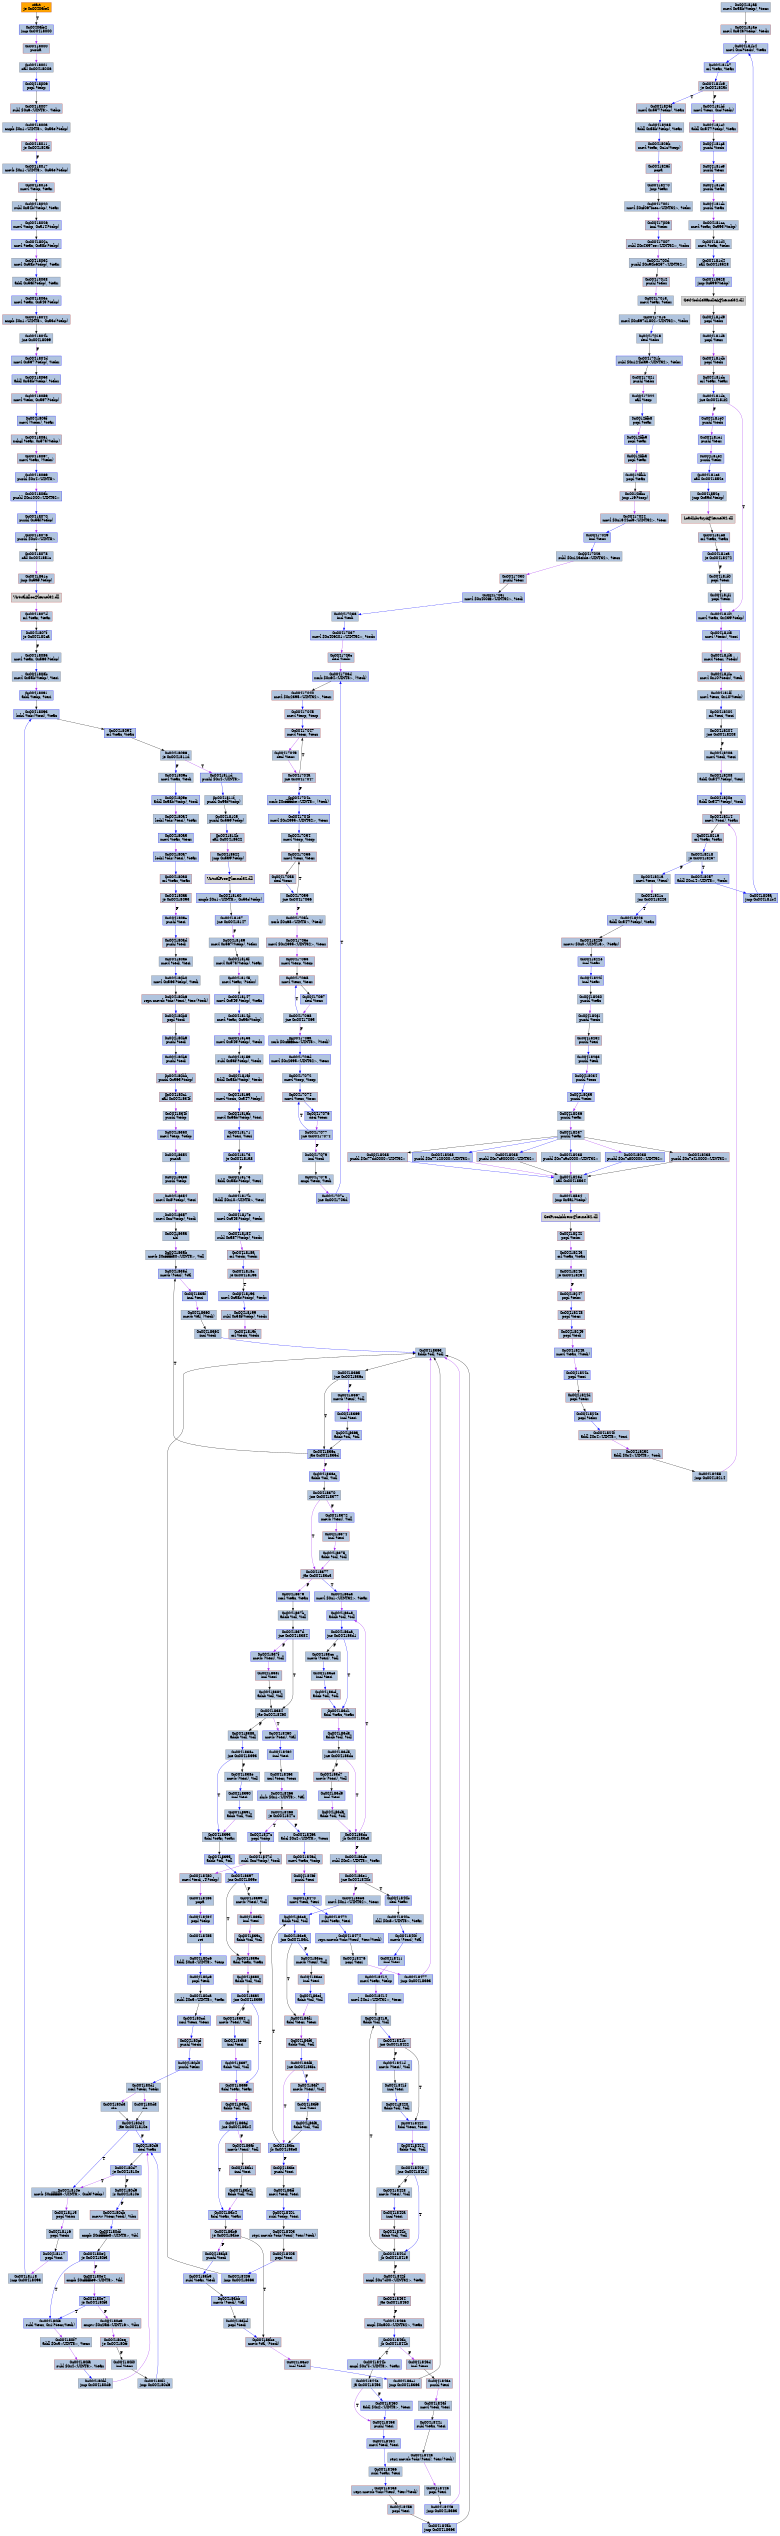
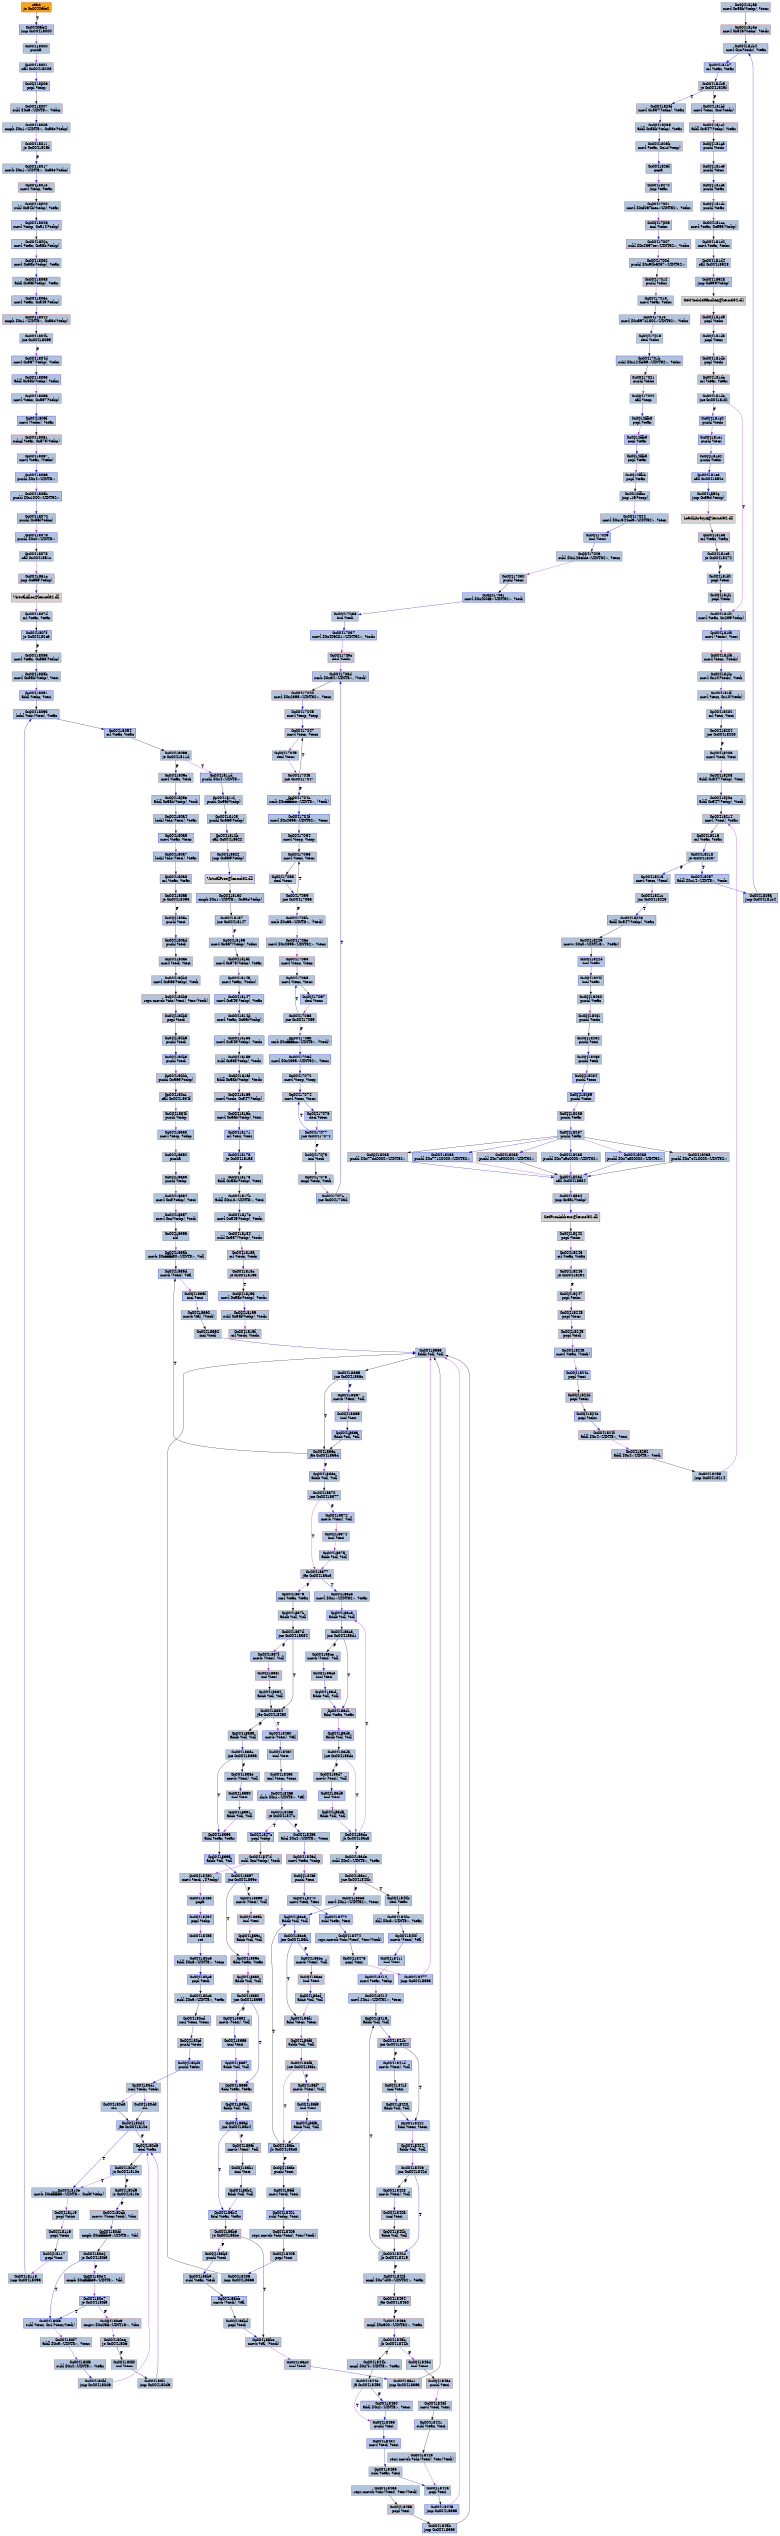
edge "0x00418456 subl %eax, %esi" -> "0x00418458 repz movsb %ds:(%esi), %es:(%edi)": now "0x00418456 subl %eax, %esi" -> "0x00418445 popl %esi"
